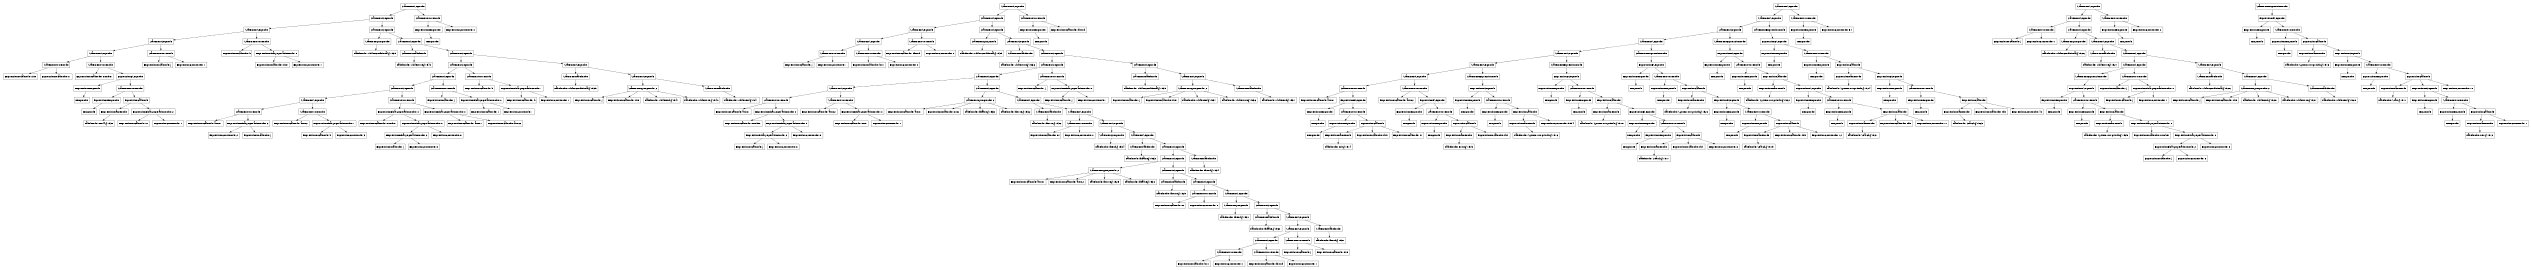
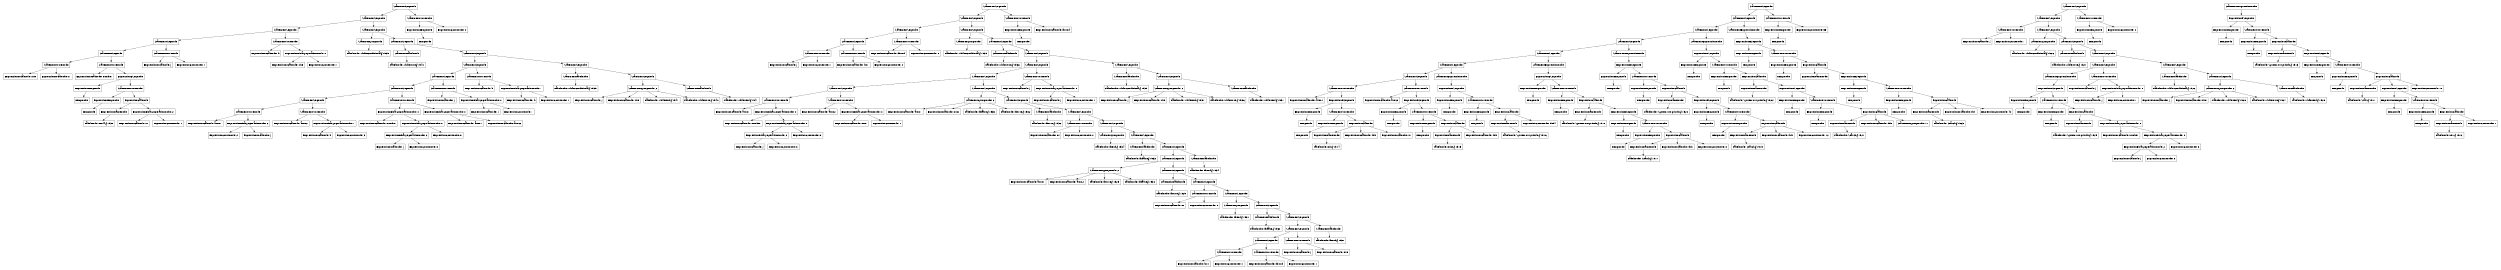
node "ExpressionConstNode: 54": label "ExpressionConstNode: 54" -> "ExpressionConstNode: 55"
node "LabelNode: System.out.println@1924": removed
node "ExpressionConstNode: 17": label "ExpressionConstNode: 17" -> "StatementCJumpNode: 17"
